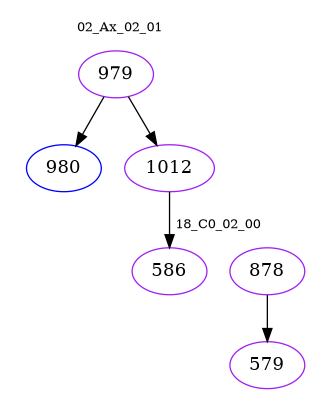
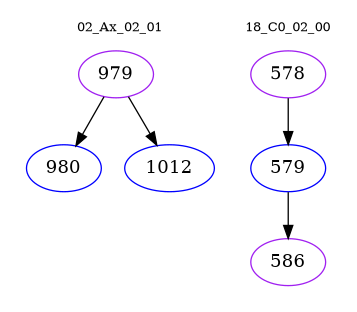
node "1012": color purple -> blue
edge "1012" -> "586": now "579" -> "586"
node "878": label "878" -> "578"
node "579": color purple -> blue
